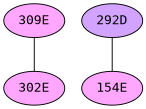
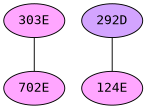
node "309E": label "309E" -> "303E"
node "302E": label "302E" -> "702E"
node "154E": label "154E" -> "124E"
